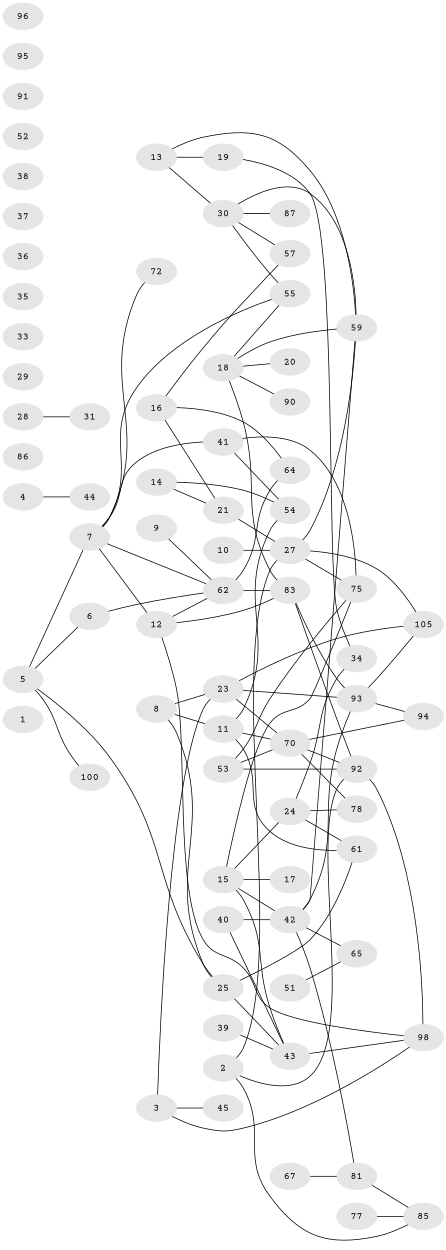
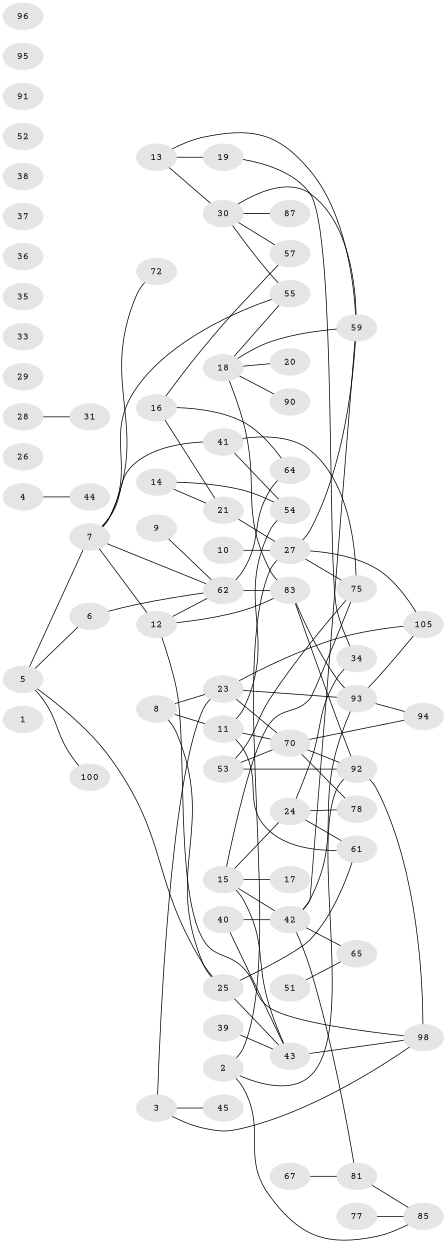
node "86": label "86" -> "26"
